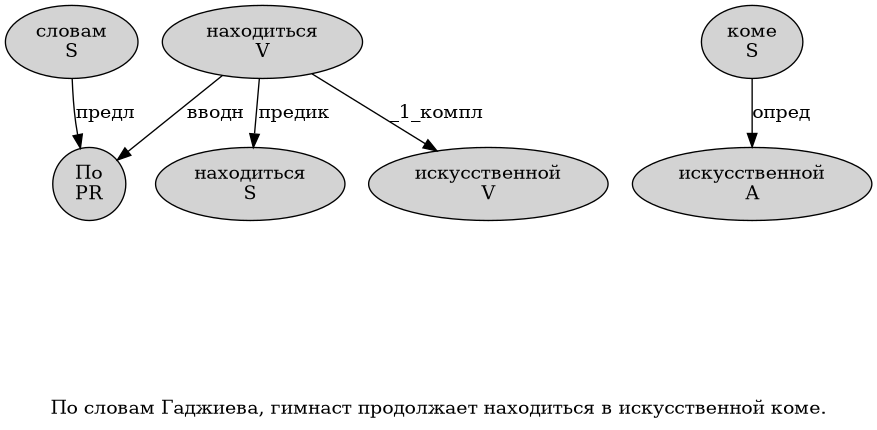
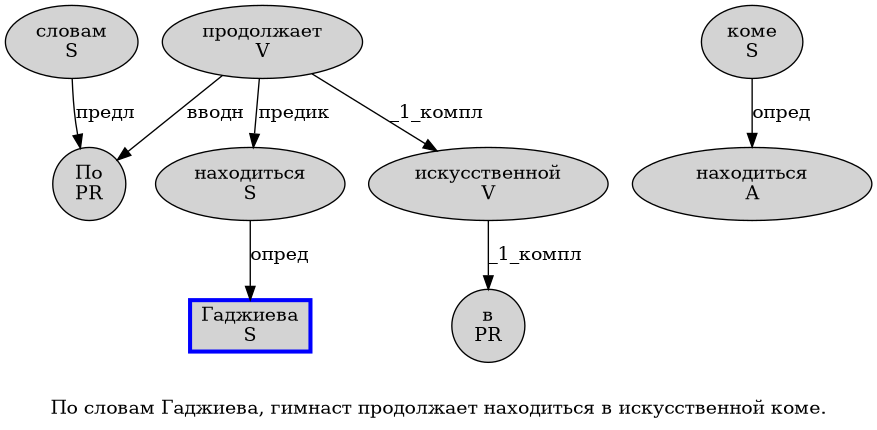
node "находиться V": label "находиться V" -> "продолжает V"
node "искусственной A": label "искусственной A" -> "находиться A"
node "Гаджиева S": added
node "в PR": added
